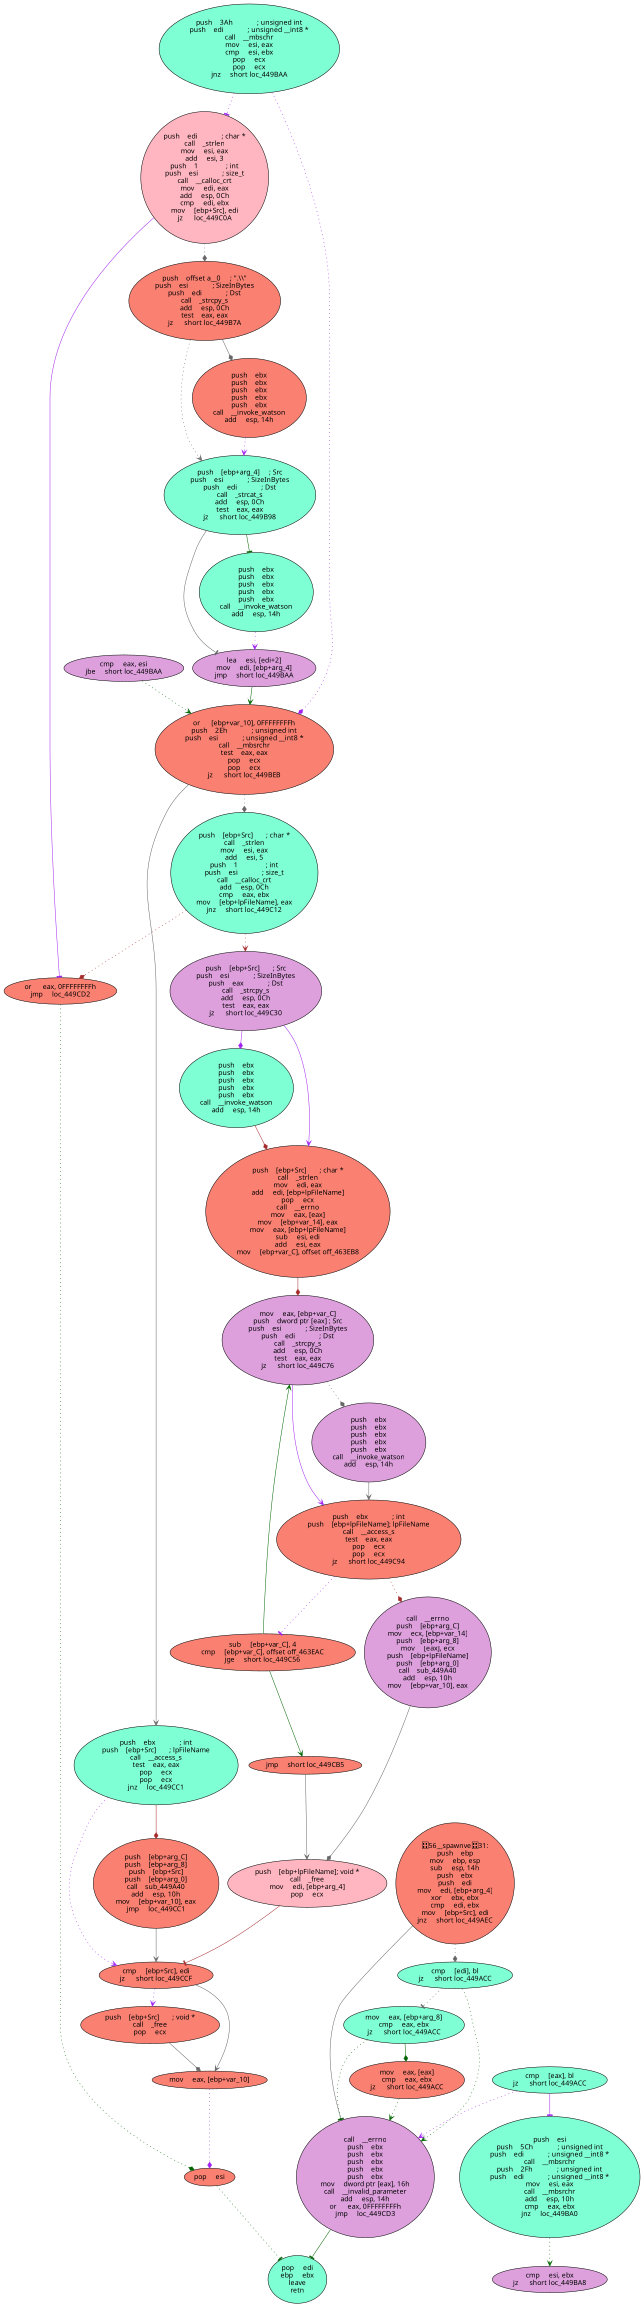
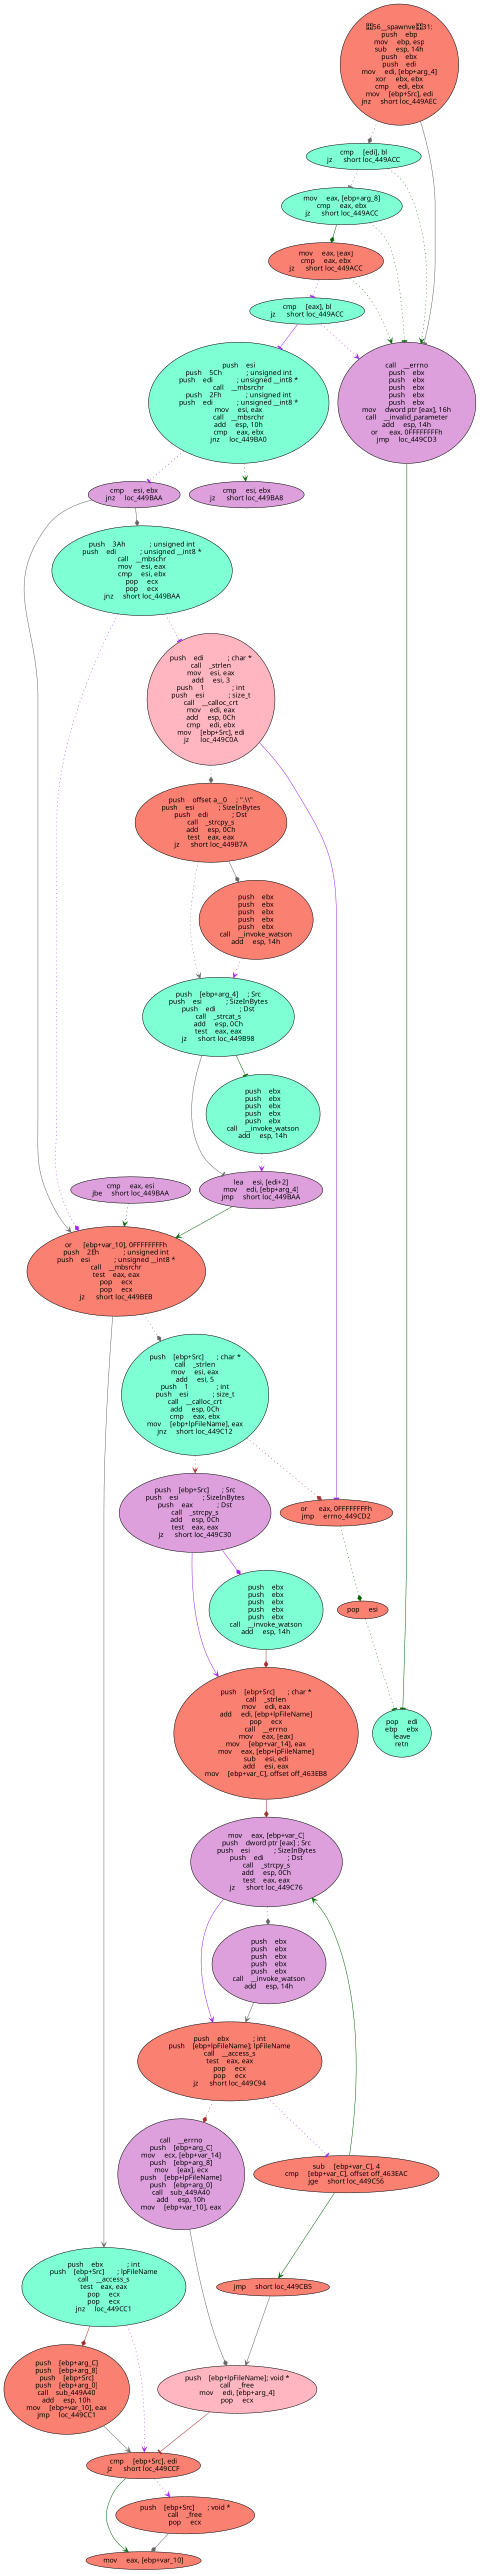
edge "mov     eax, [eax] cmp     eax, ebx jz      short loc_449ACC" -> "cmp     [eax], bl jz      short loc_449ACC": added
node "cmp     esi, ebx jnz     loc_449BAA": added
node "or      eax, 0FFFFFFFFh jmp     loc_449CD2": label "or      eax, 0FFFFFFFFh jmp     loc_449CD2" -> "or      eax, 0FFFFFFFFh jmp     errno_449CD2"
edge "cmp     [ebp+Src], edi jz      short loc_449CCF" -> "mov     eax, [ebp+var_10]": color gray40 -> darkgreen
edge "mov     eax, [ebp+var_10]" -> "pop     esi": removed
